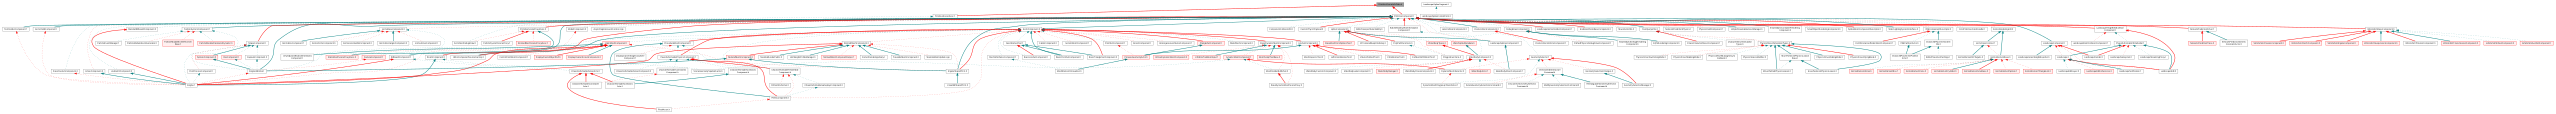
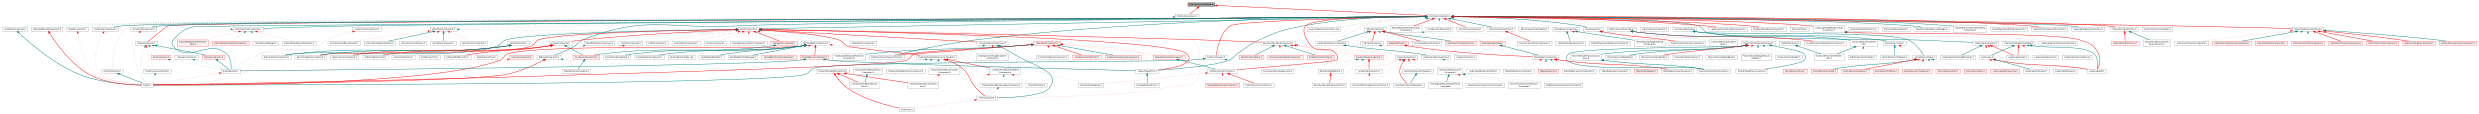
edge "VehicleSimThrusterComponent.h" -> "VehicleSimBaseComponent.h": style bold -> dotted
edge "StaticMeshSceneProxyDesc.h" -> "PrimitiveSceneProxyDesc.h": reversed
node "PhysicsDrivenSwimmingMode.h": label "PhysicsDrivenSwimmingMode.h" -> "NetworkPredictionGeneric.h"
edge "WaterBodyRiverComponent.h" -> "LandscapeSplinesComponent.h": now "LandscapeSplineSegment.h" -> "LandscapeSplinesComponent.h"
edge "GizmoElementBox.h" -> "GizmoElementBase.h": color red -> teal
